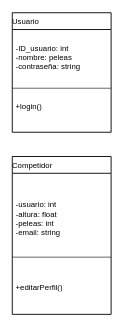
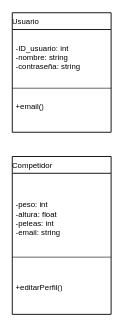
node "-ID_usuario: int -nombre: peleas -contraseña: string": label "-ID_usuario: int -nombre: peleas -contraseña: string" -> "-ID_usuario: int -nombre: string -contraseña: string"
node "+login()": label "+login()" -> "+email()"
node "-usuario: int -altura: float -peleas: int -email: string": label "-usuario: int -altura: float -peleas: int -email: string" -> "-peso: int -altura: float -peleas: int -email: string"
